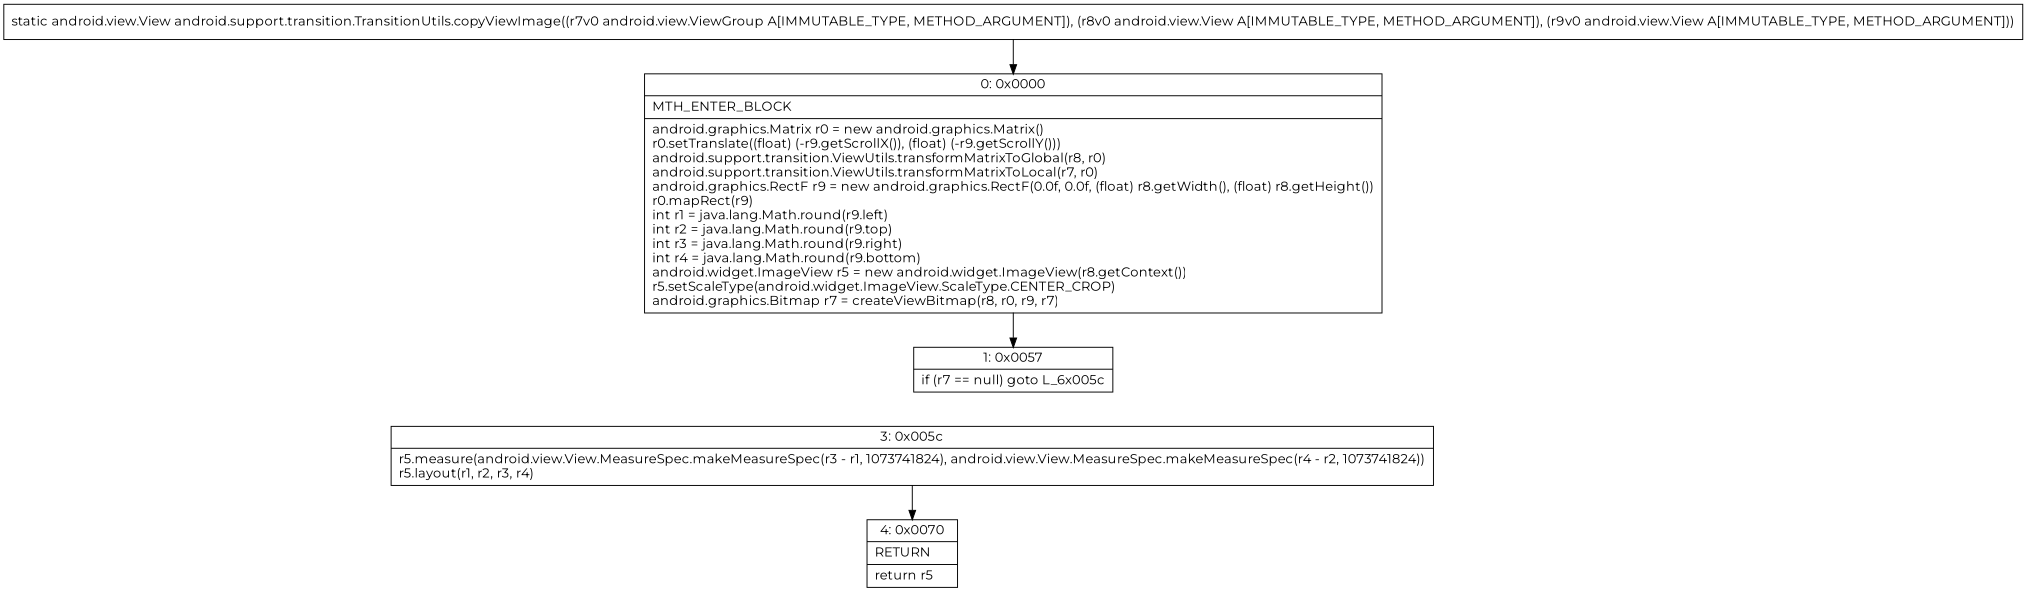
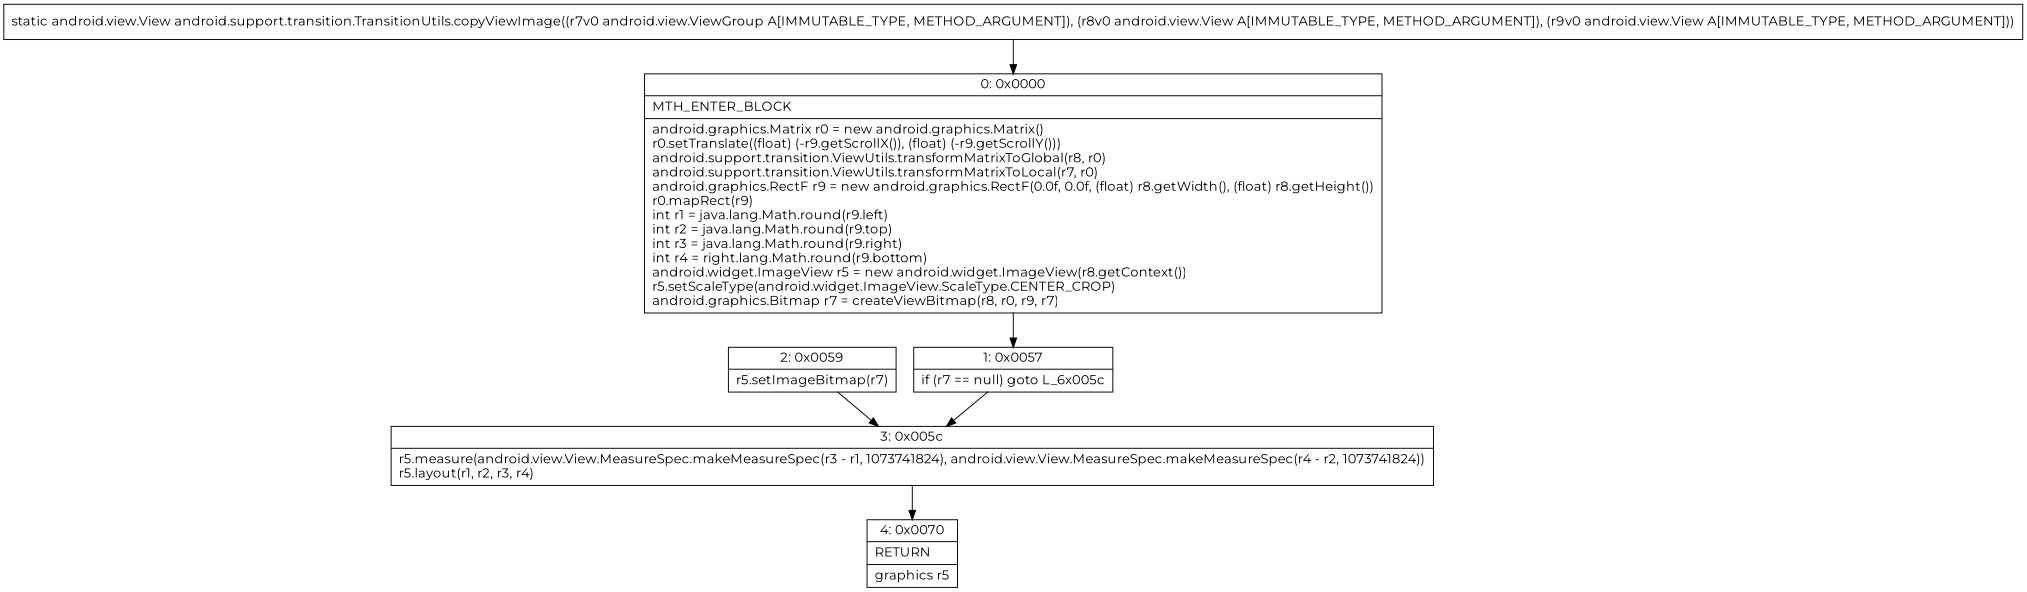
node "0: 0x0000": text "int r4 = java.lang.Math.round(r9.bottom)" -> "int r4 = right.lang.Math.round(r9.bottom)"
node "2: 0x0059": added
edge "1: 0x0057" -> "3: 0x005c": added
node "4: 0x0070": text "return r5" -> "graphics r5"
